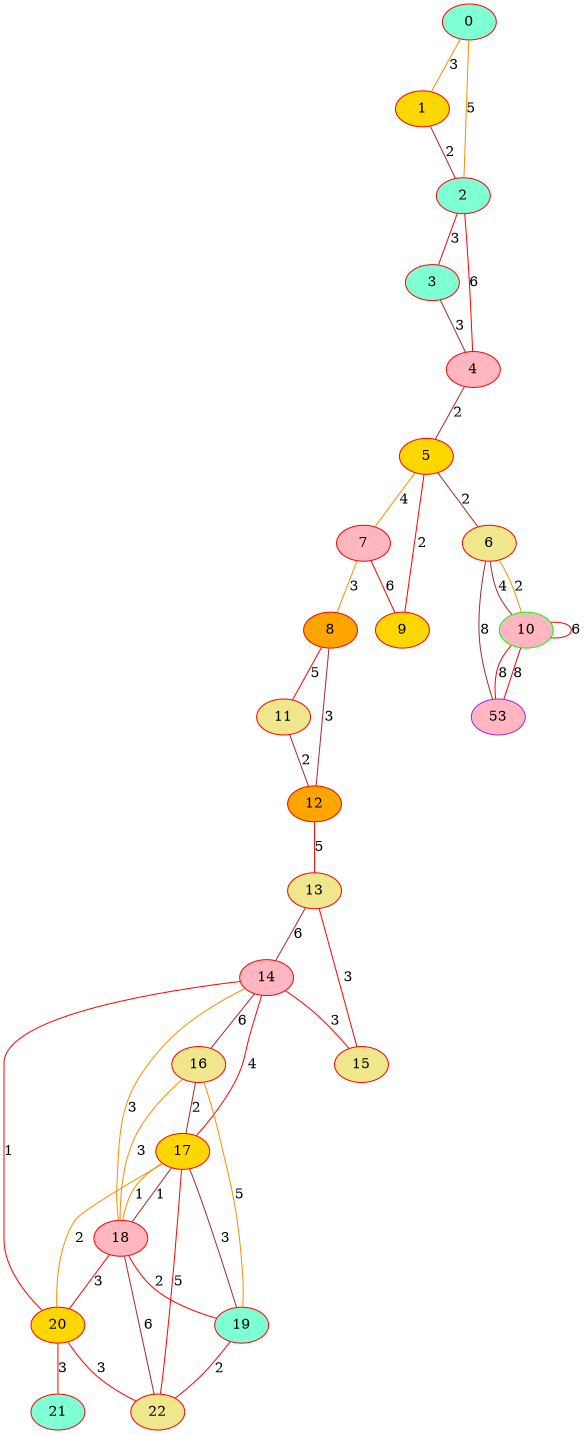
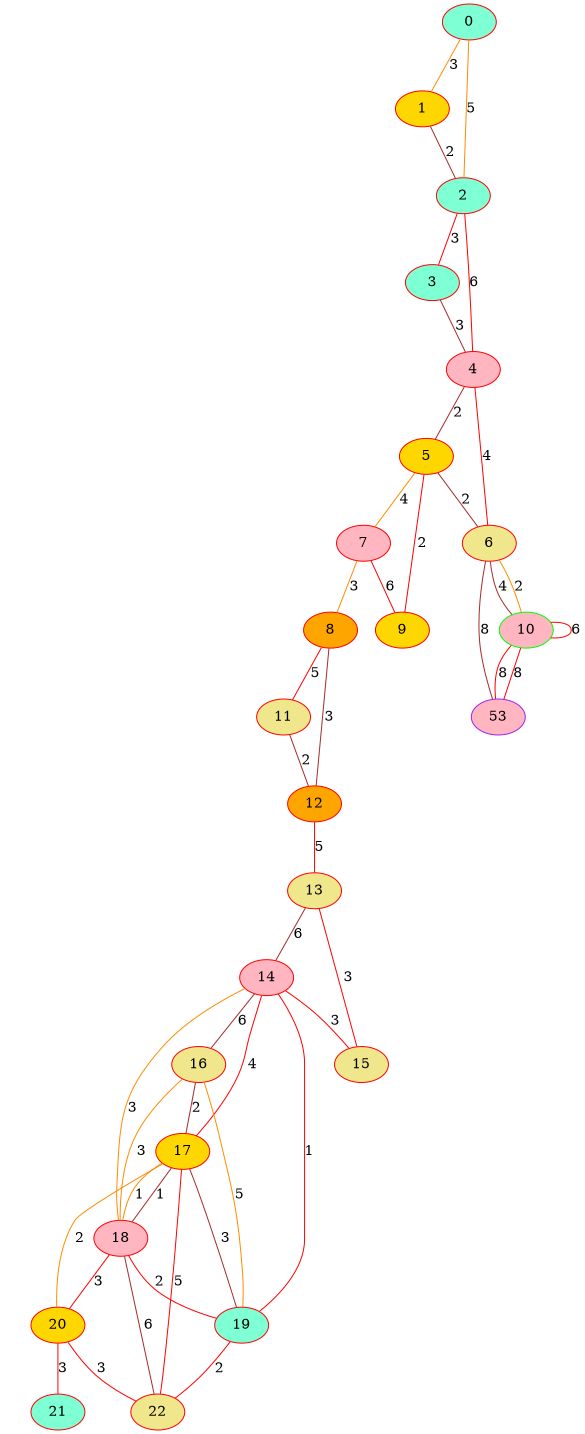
edge "4" -- "6": added, label "4"
edge "14" -- "20": now "14" -- "19"
